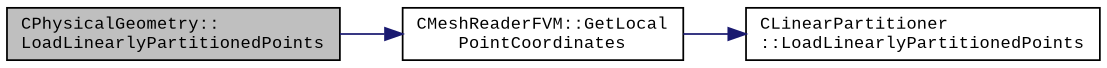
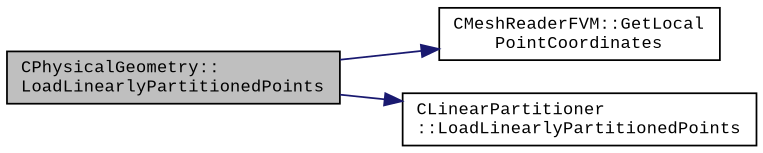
edge "CMeshReaderFVM::GetLocal PointCoordinates" -> "CLinearPartitioner ::LoadLinearlyPartitionedPoints": now "CPhysicalGeometry:: LoadLinearlyPartitionedPoints" -> "CLinearPartitioner ::LoadLinearlyPartitionedPoints"
